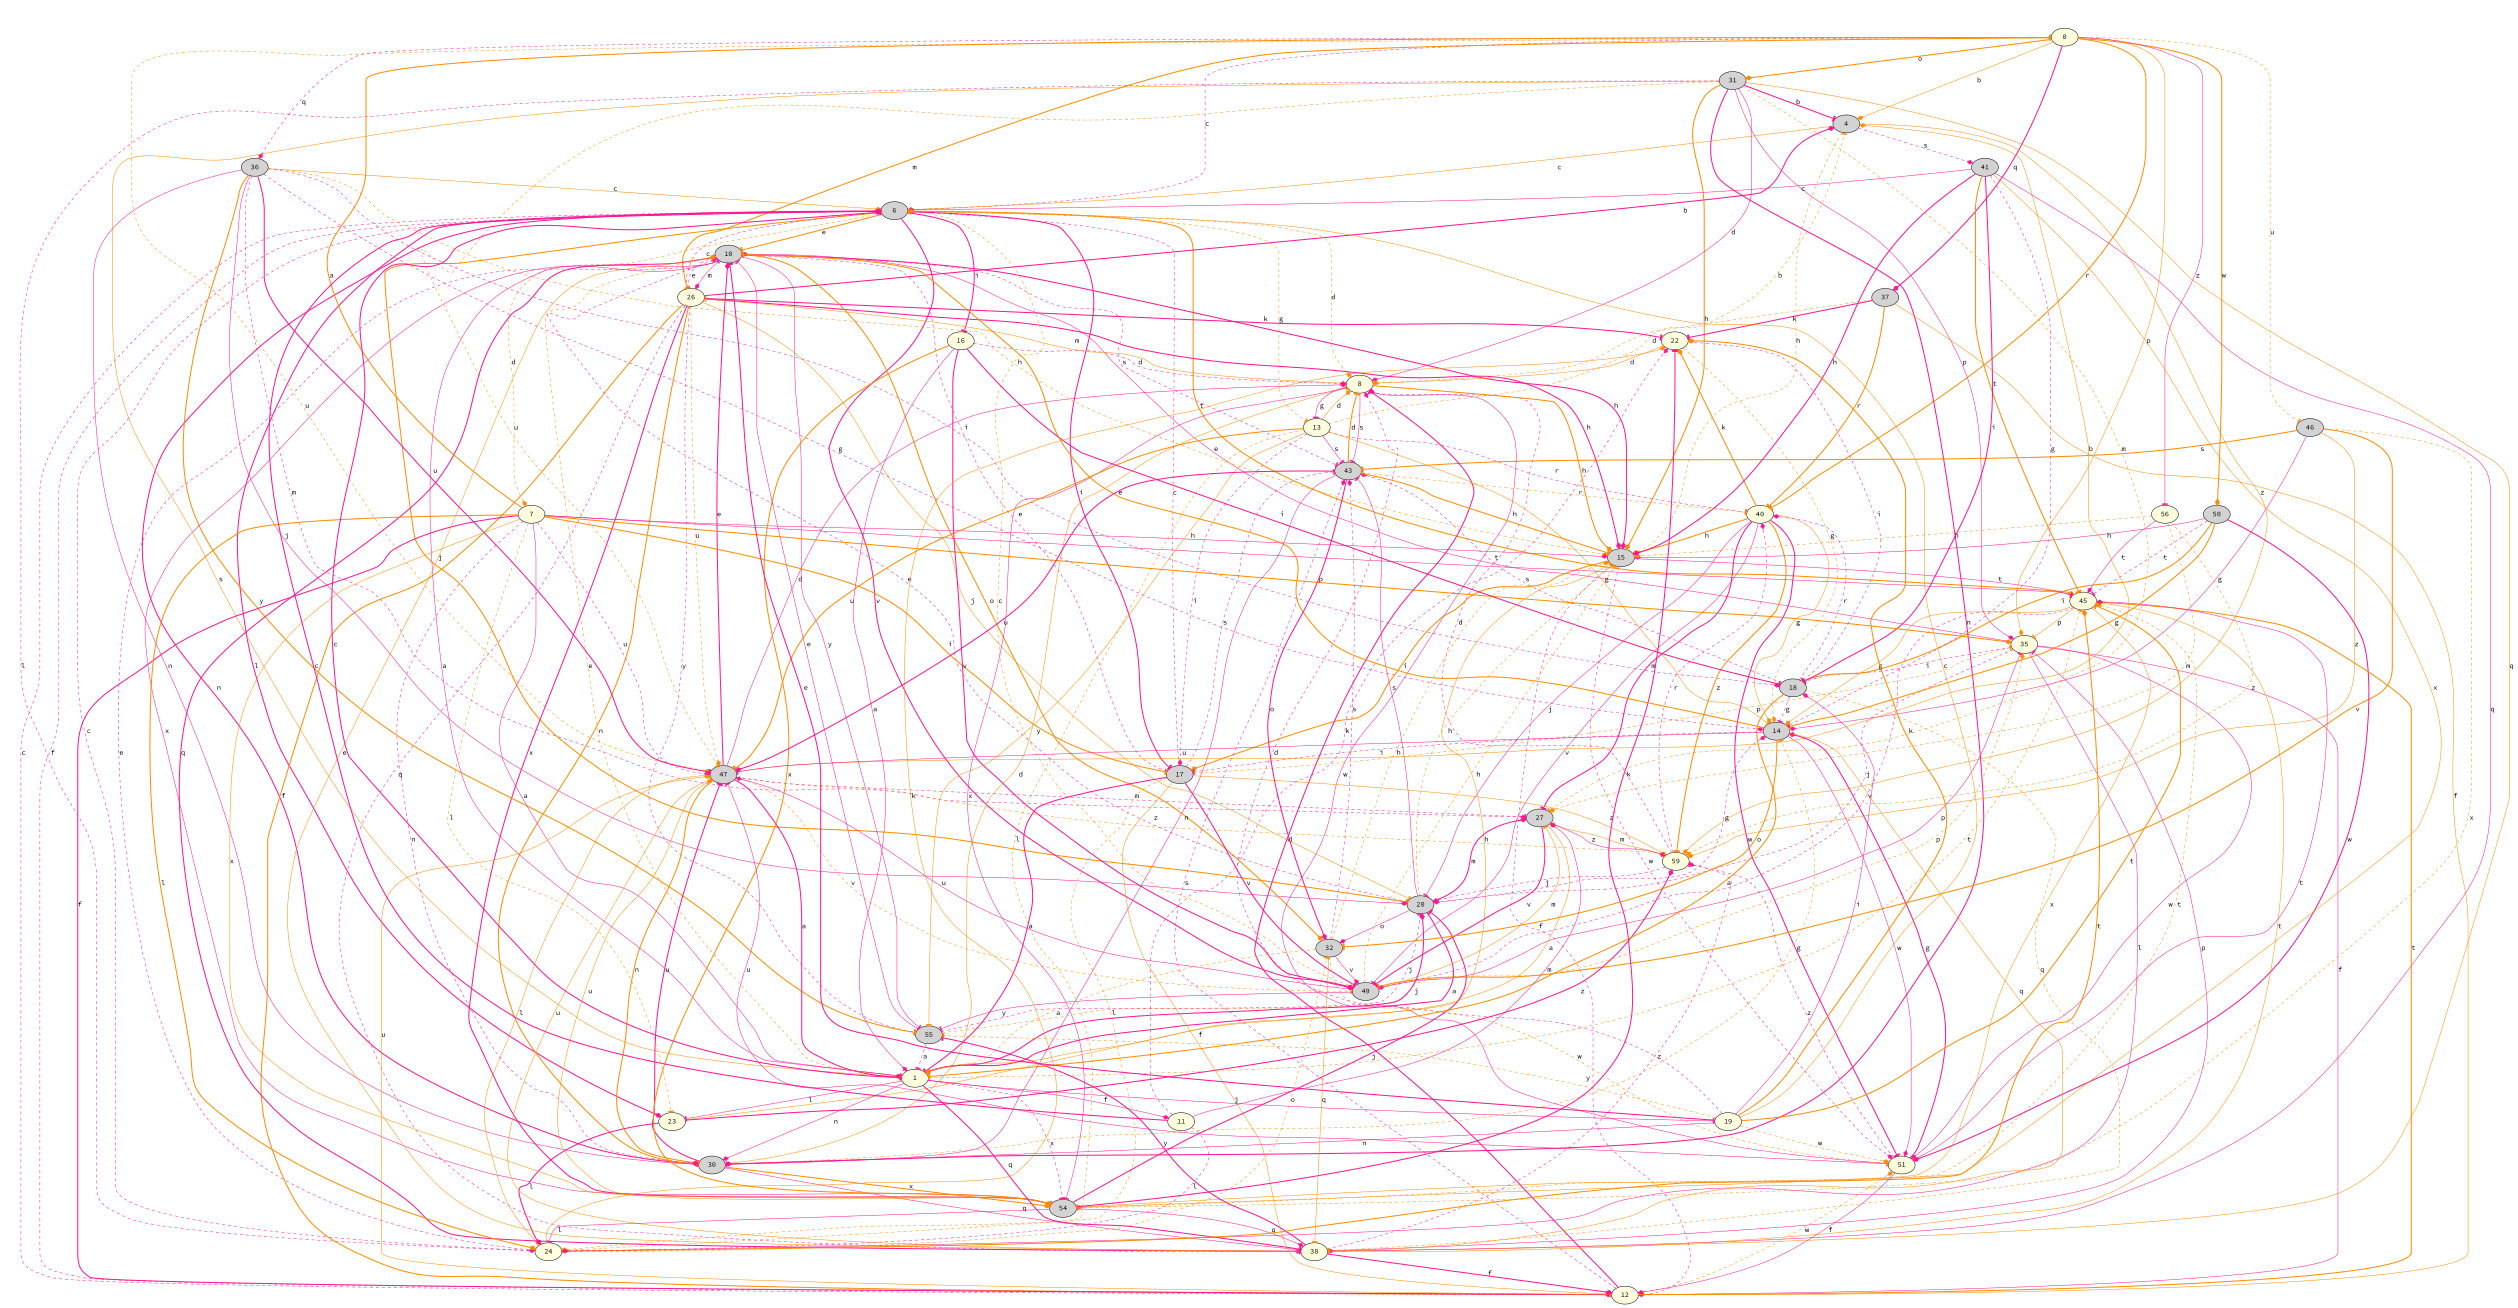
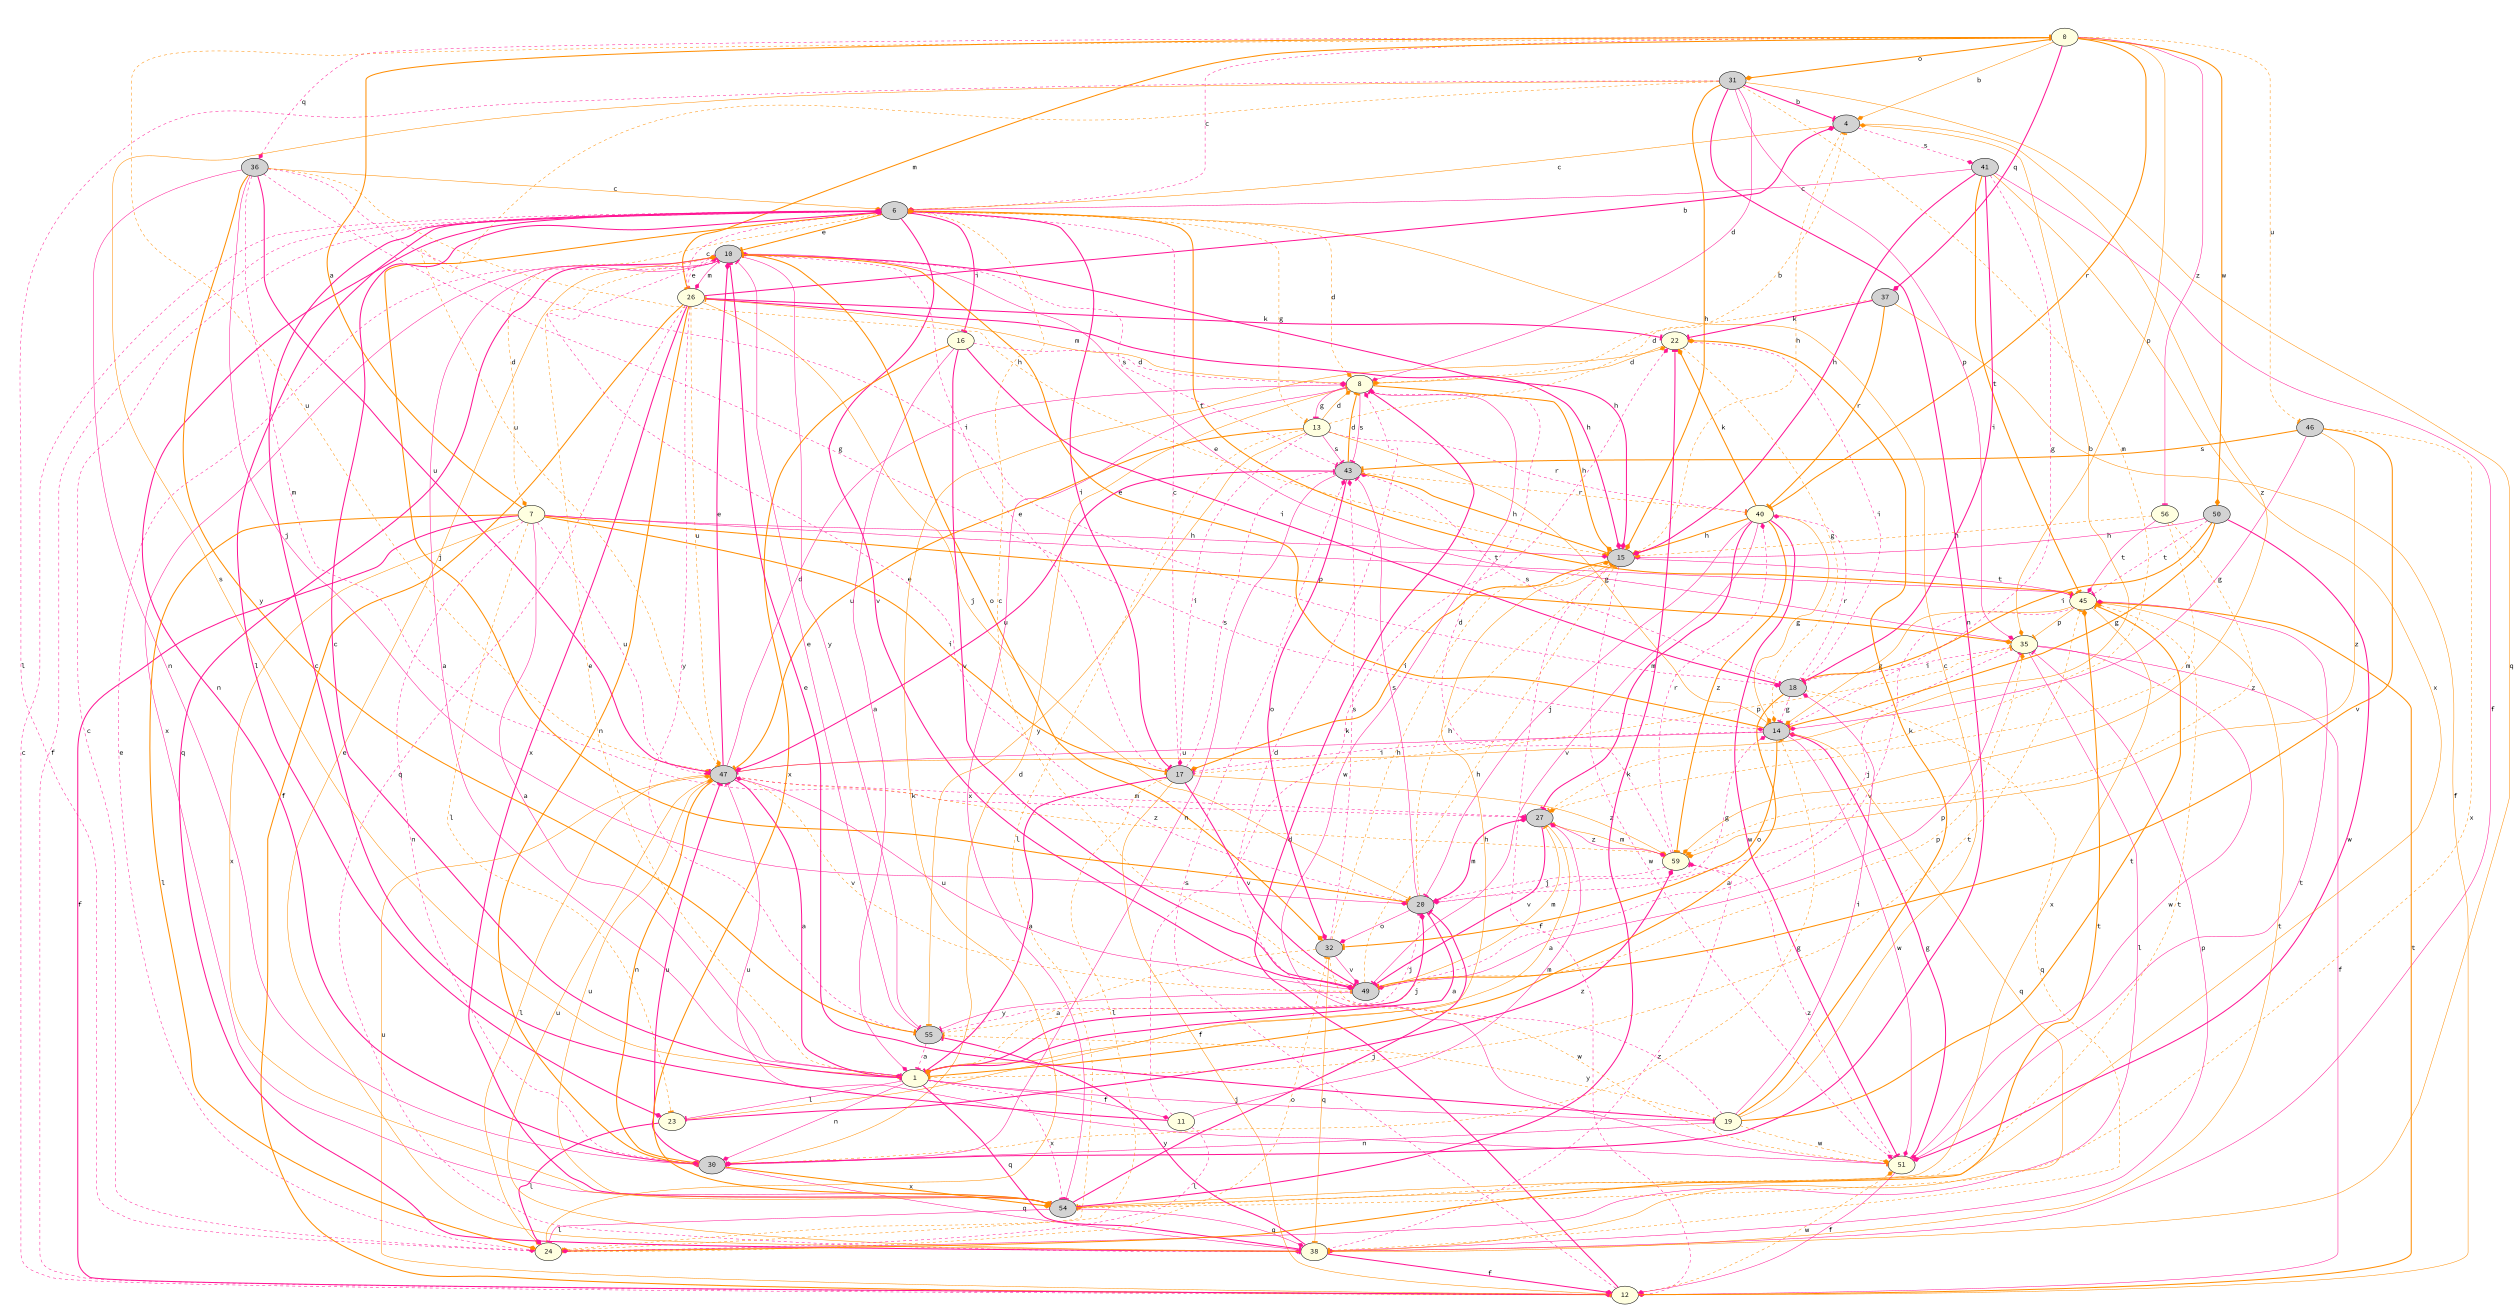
edge "41" -> "38": label "q" -> "f"
